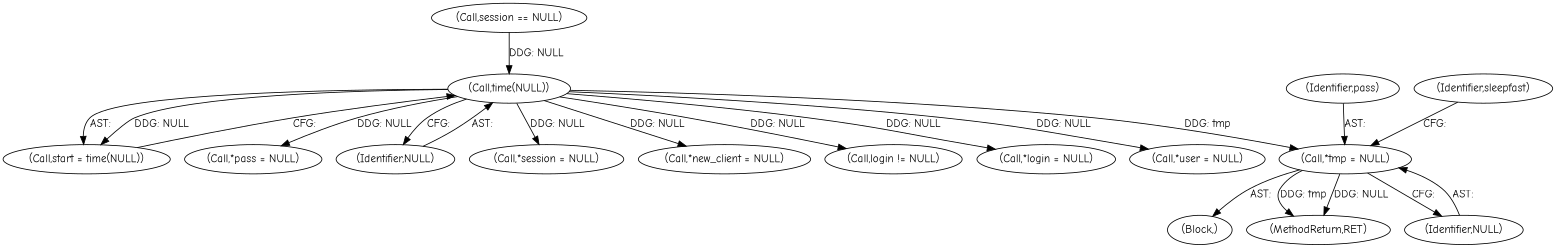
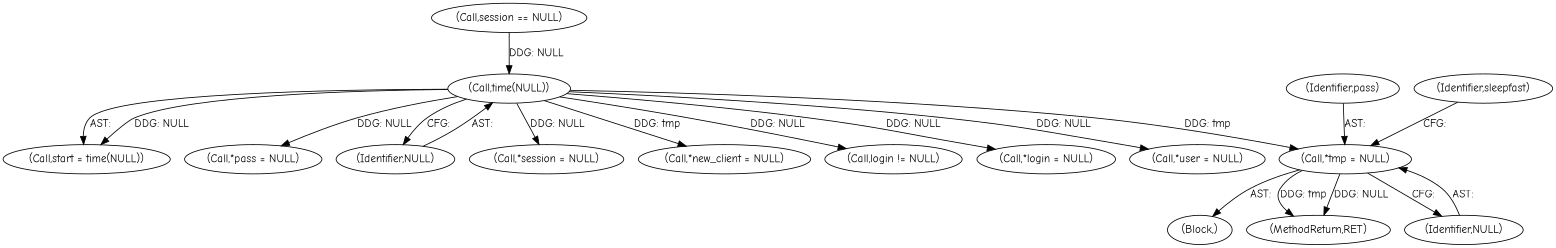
edge "(Call,start = time(NULL))" -> "(Call,time(NULL))": removed, label "CFG:"
edge "(Call,time(NULL))" -> "(Call,*new_client = NULL)": label "DDG: NULL" -> "DDG: tmp"
